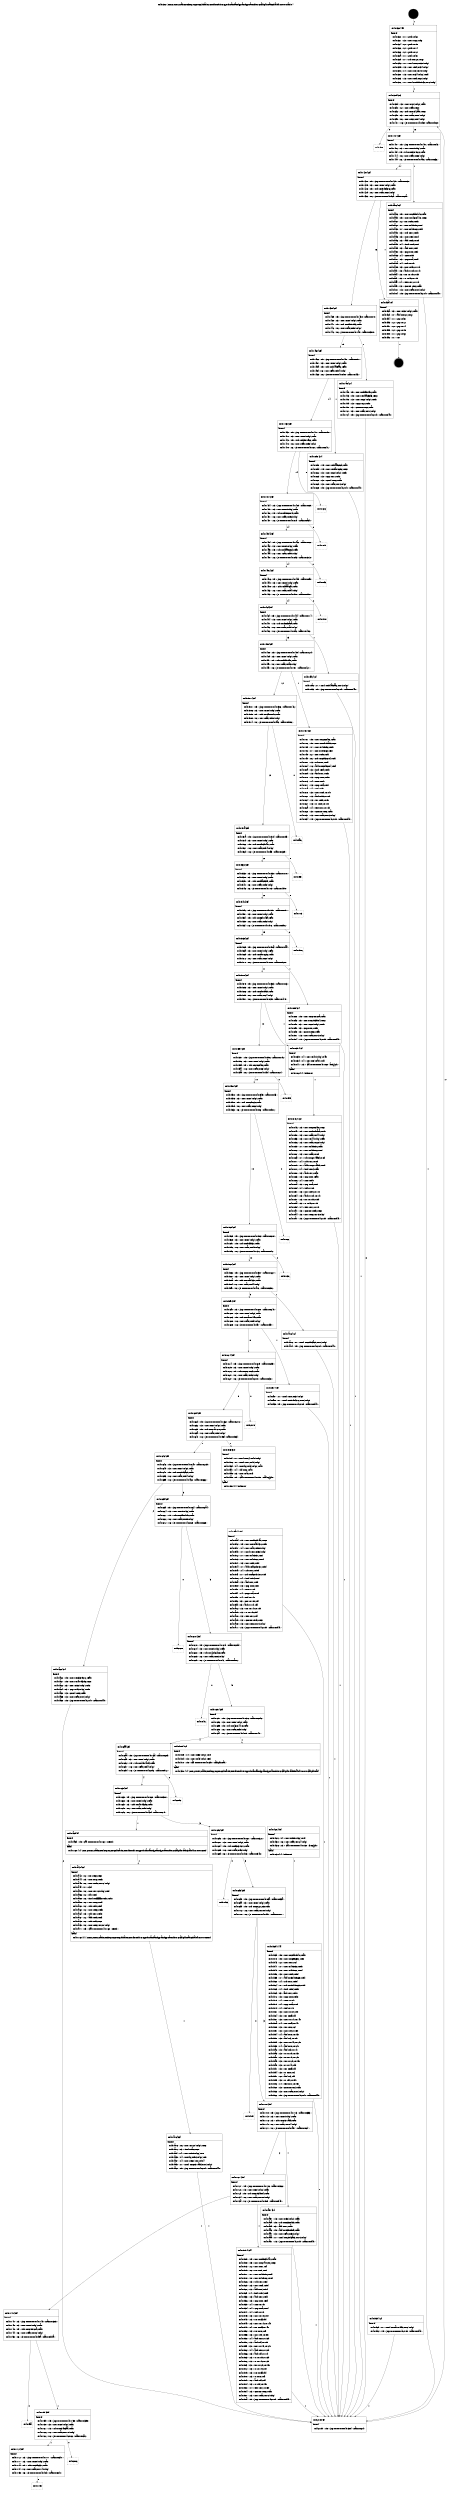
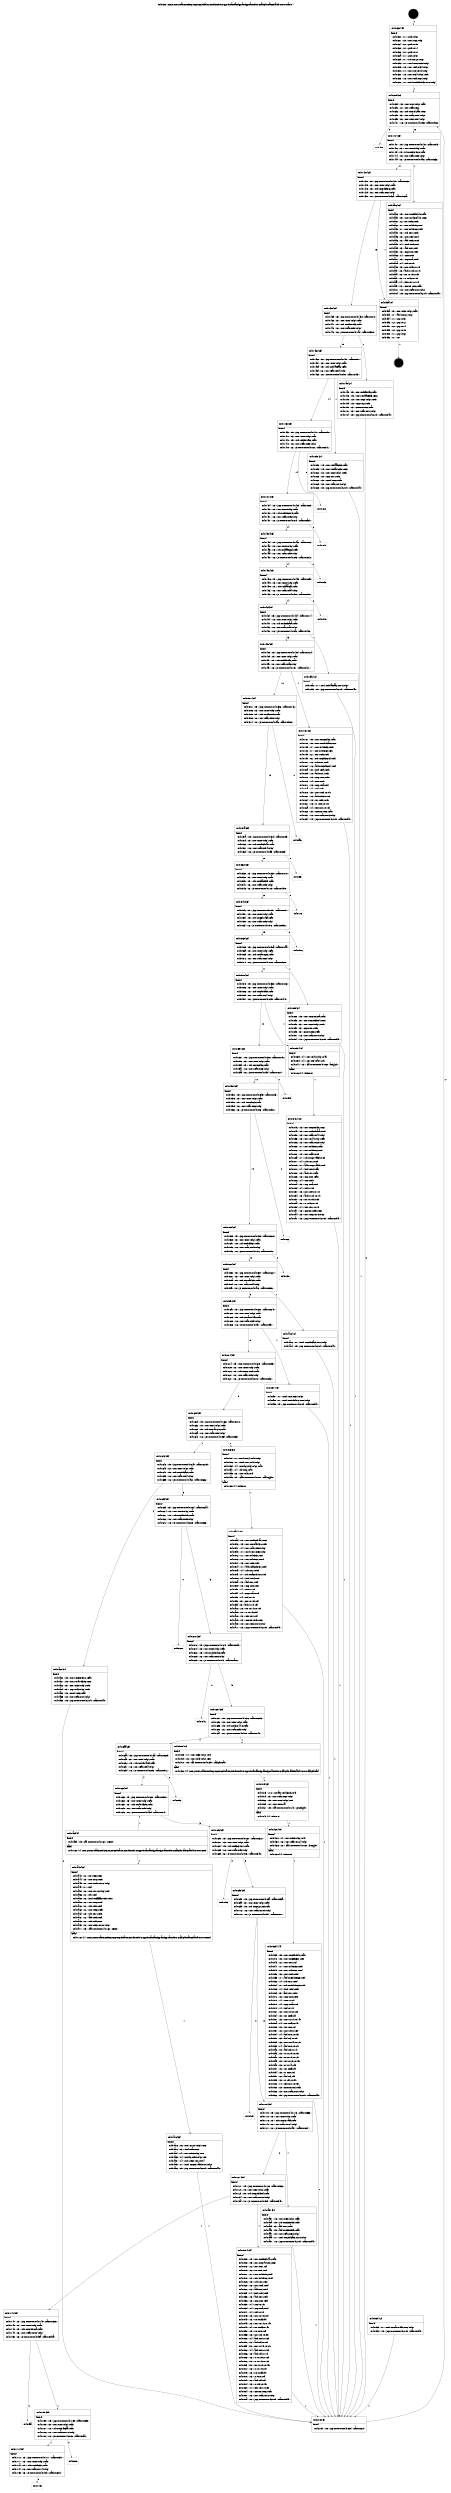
edge "0x401ab6 [83]" -> "0x40210b [5]": removed, label "1"
node "0x402078": removed
edge "0x40198f [30]" -> "0x4019ad [105]": added, label "1"
node "0x401b15 [23]": added
edge "0x4016c3 [25]" -> "0x401a3d [5]": reversed
